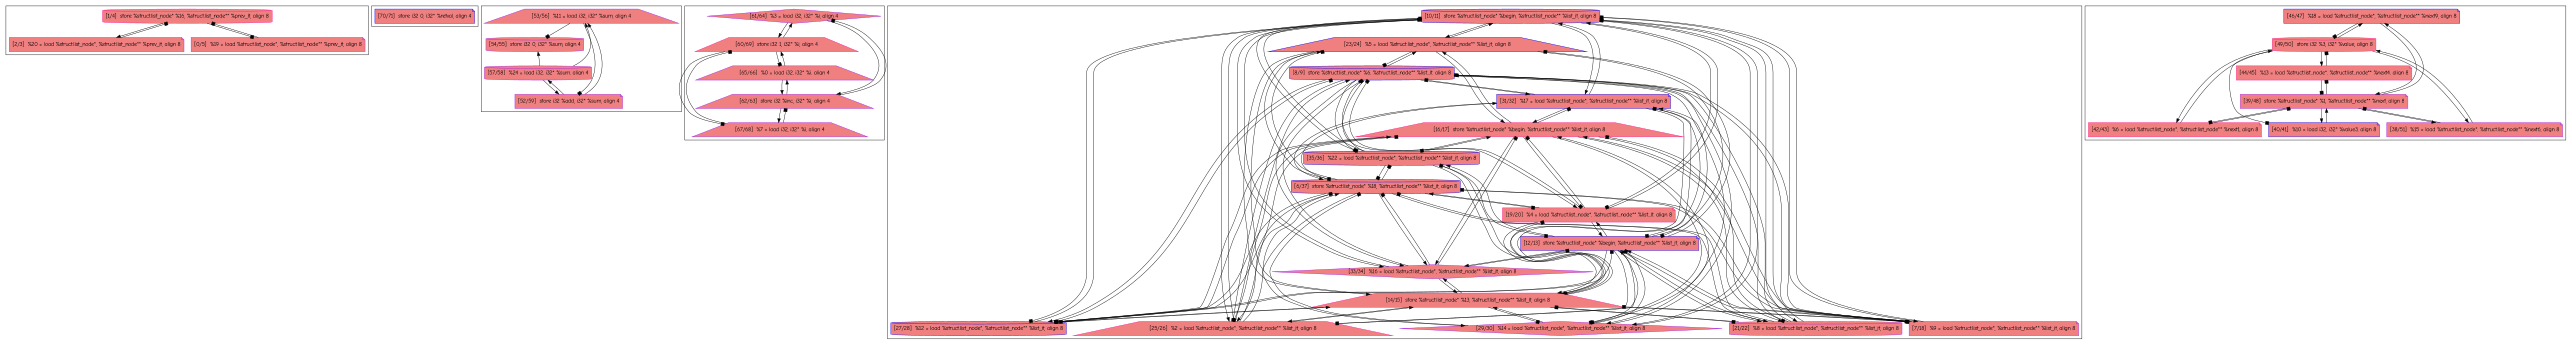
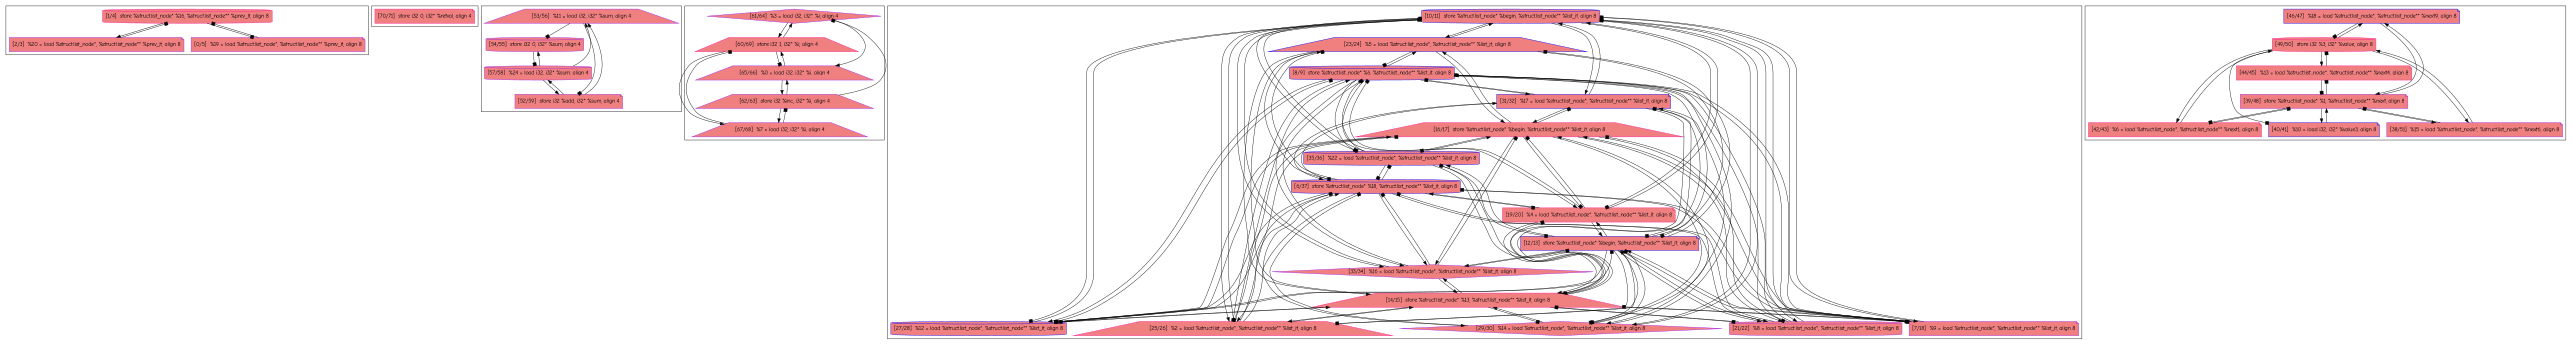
node "[70/71]  store i32 0, i32* %retval, align 4": color blue -> deeppink
edge "[61/64]  %3 = load i32, i32* %i, align 4" -> "[62/63]  store i32 %inc, i32* %i, align 4": now "[61/64]  %3 = load i32, i32* %i, align 4" -> "[65/66]  %0 = load i32, i32* %i, align 4"
edge "[54/55]  store i32 0, i32* %sum, align 4" -> "[57/58]  %24 = load i32, i32* %sum, align 4": added
edge "[60/69]  store i32 1, i32* %i, align 4" -> "[67/68]  %7 = load i32, i32* %i, align 4": arrowhead box -> normal
